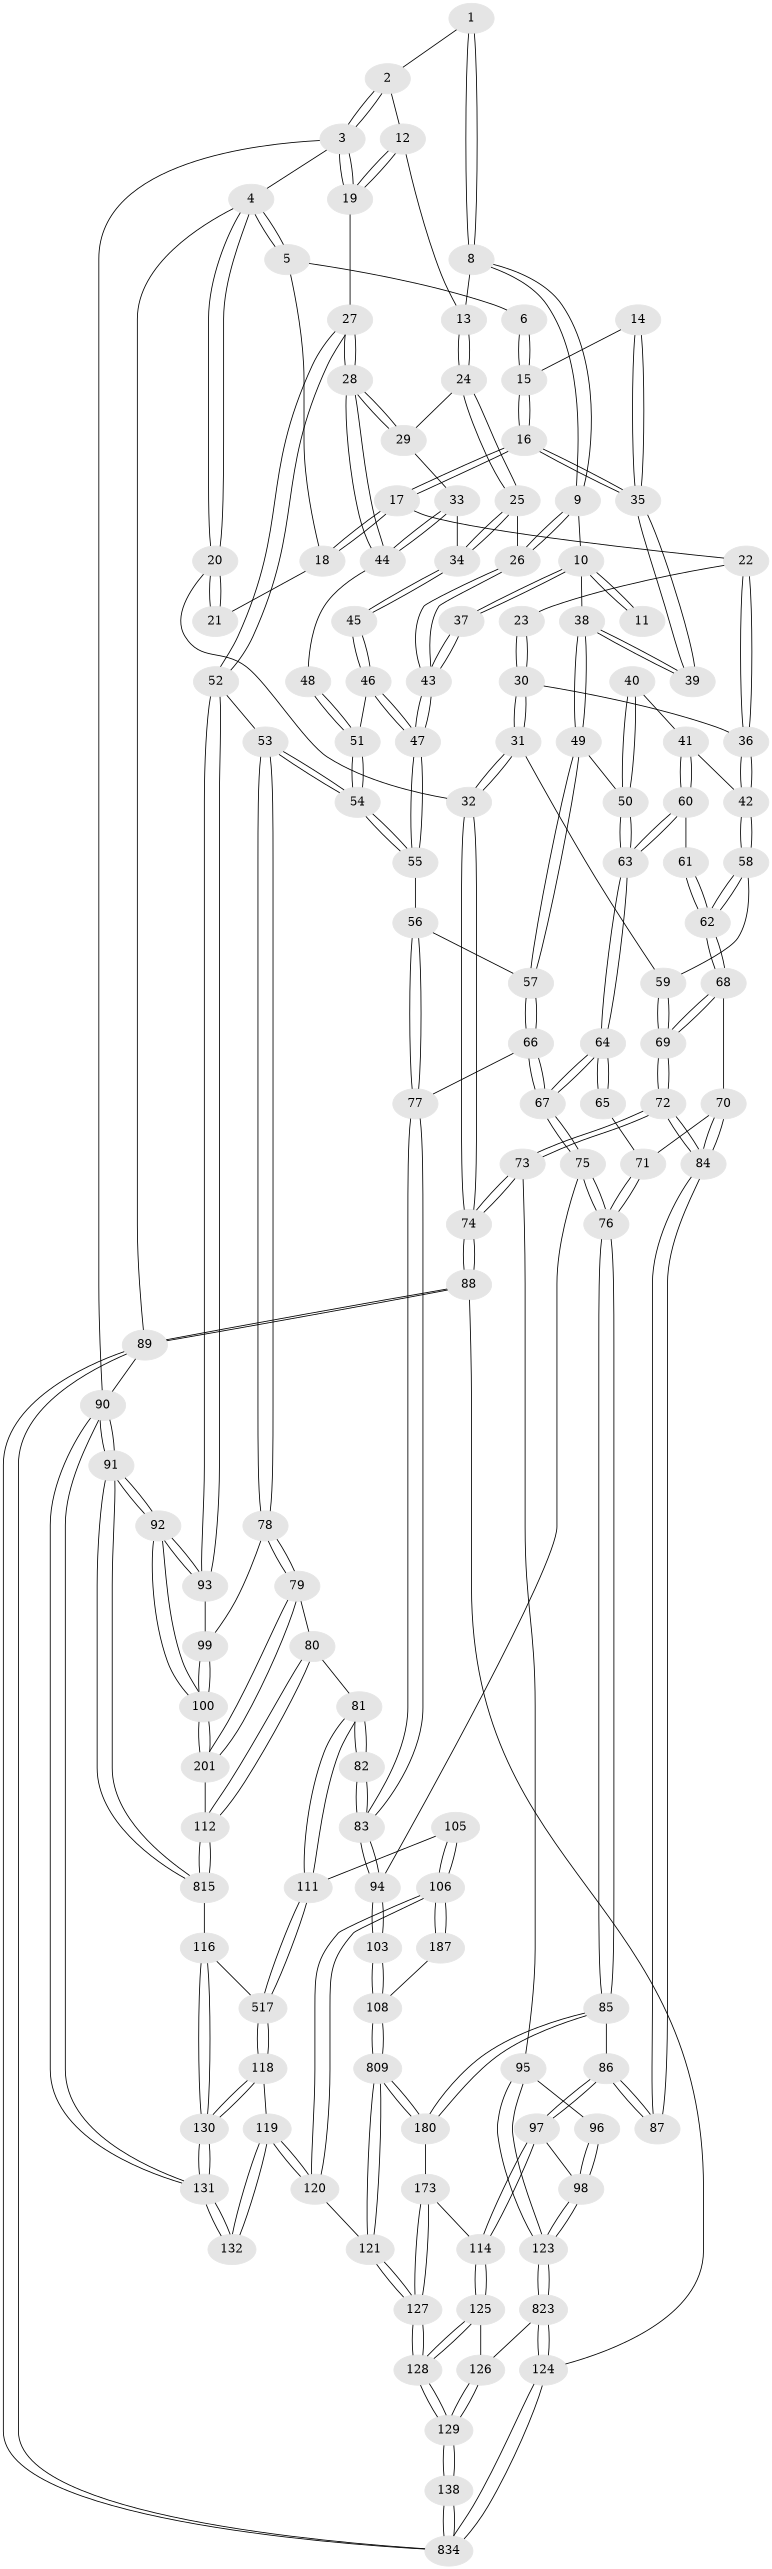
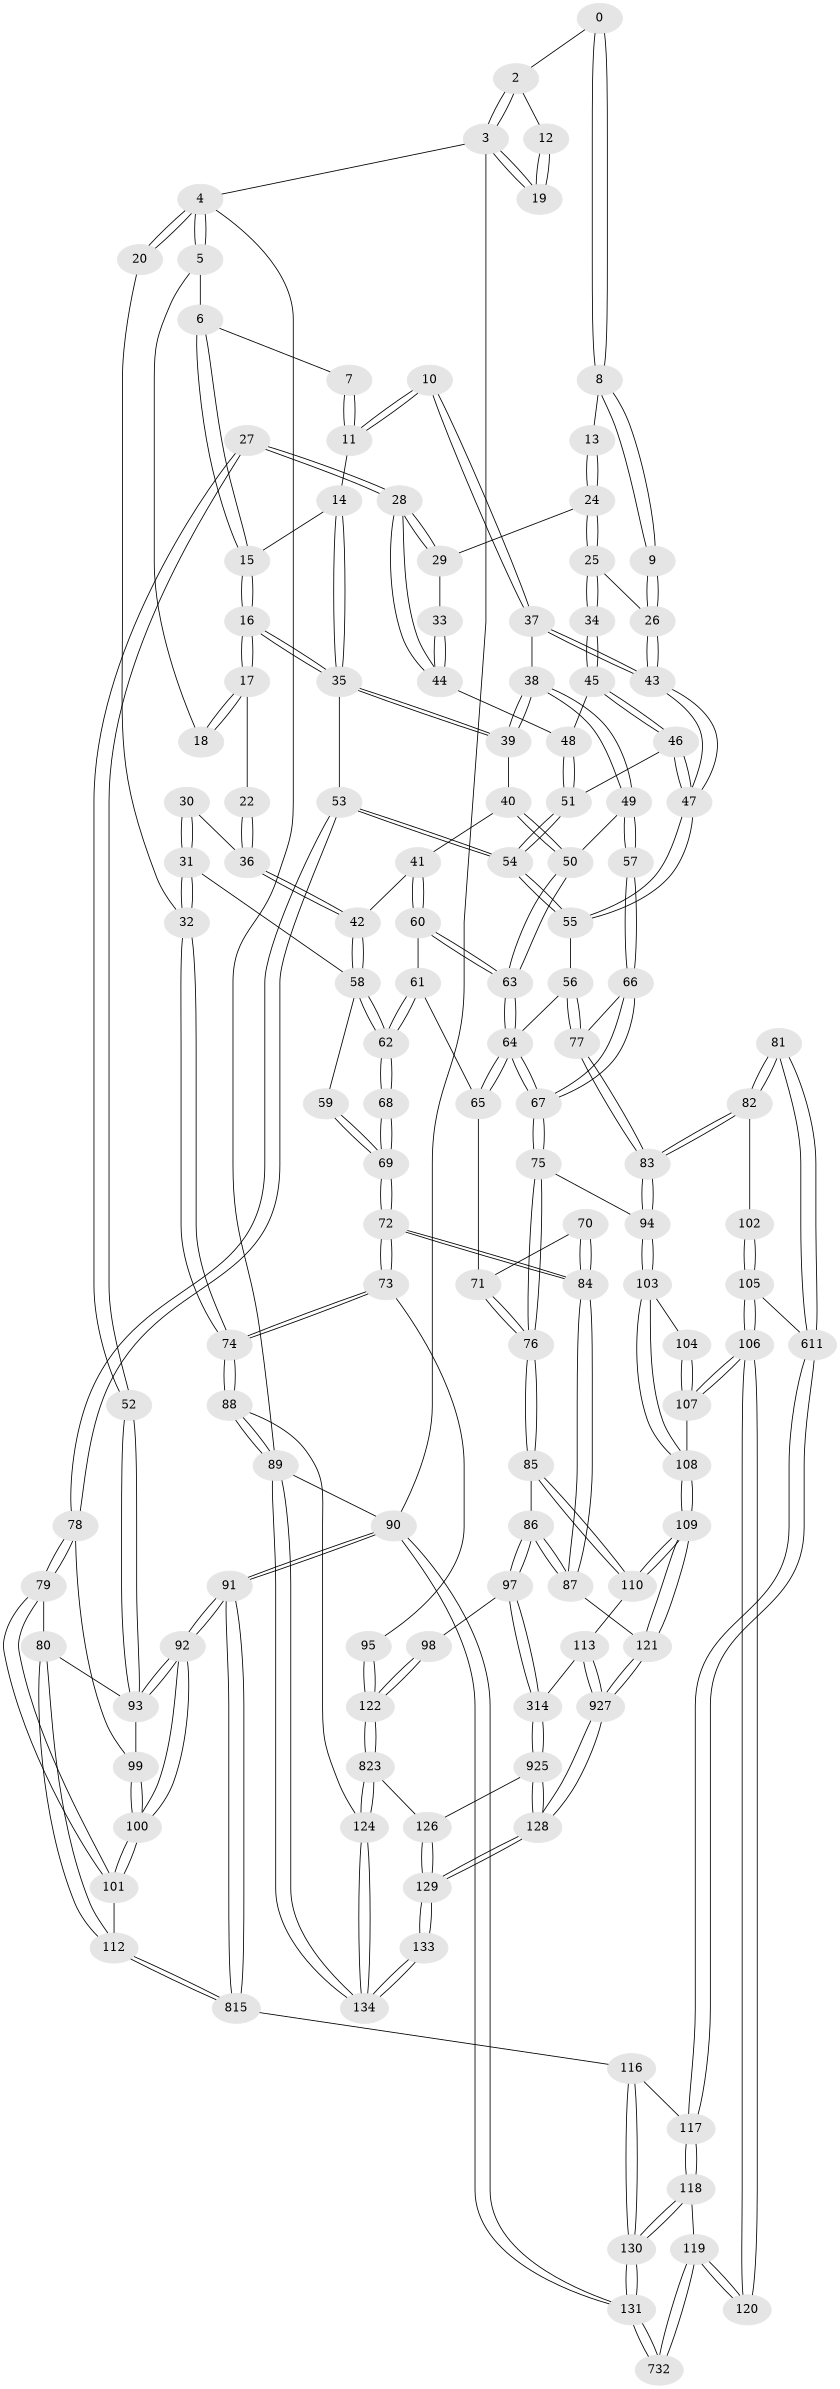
node "1": label "1" -> "0"
edge "12" -- "13": removed
edge "19" -- "27": removed
node "7": added
edge "11" -- "14": added
edge "33" -- "34": removed
edge "9" -- "10": removed
edge "10" -- "38": now "37" -- "38"
node "21": removed
node "23": removed
edge "52" -- "53": now "35" -- "53"
edge "45" -- "48": added
edge "39" -- "40": added
edge "31" -- "59": now "31" -- "58"
edge "56" -- "57": now "56" -- "64"
edge "61" -- "65": added
edge "68" -- "70": removed
node "102": added
node "104": added
edge "80" -- "81": now "80" -- "93"
node "201": label "201" -> "101"
node "111": label "111" -> "611"
node "187": label "187" -> "107"
node "517": label "517" -> "117"
node "809": label "809" -> "109"
node "180": label "180" -> "110"
node "96": removed
node "173": label "173" -> "113"
edge "120" -- "121": now "87" -- "121"
node "132": label "132" -> "732"
node "114": label "114" -> "314"
node "123": label "123" -> "122"
node "127": label "127" -> "927"
node "125": label "125" -> "925"
node "138": label "138" -> "133"
node "834": label "834" -> "134"
